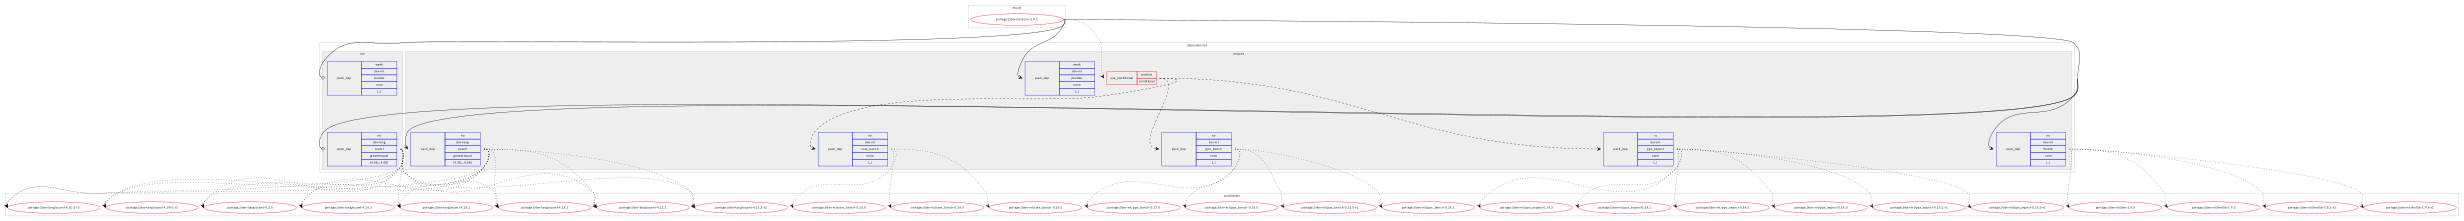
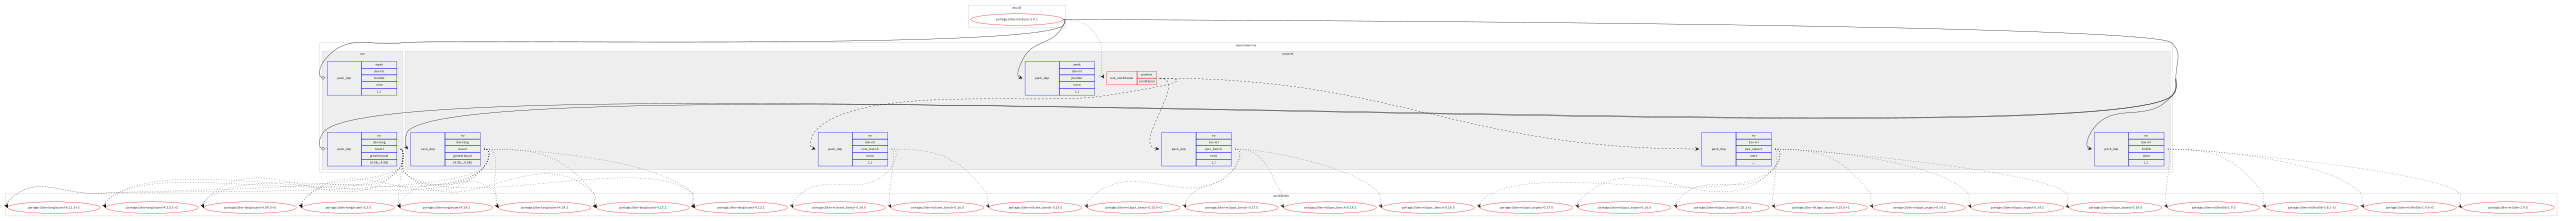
node "portage://dev-ml/ppx_expect-0.17.0": added
